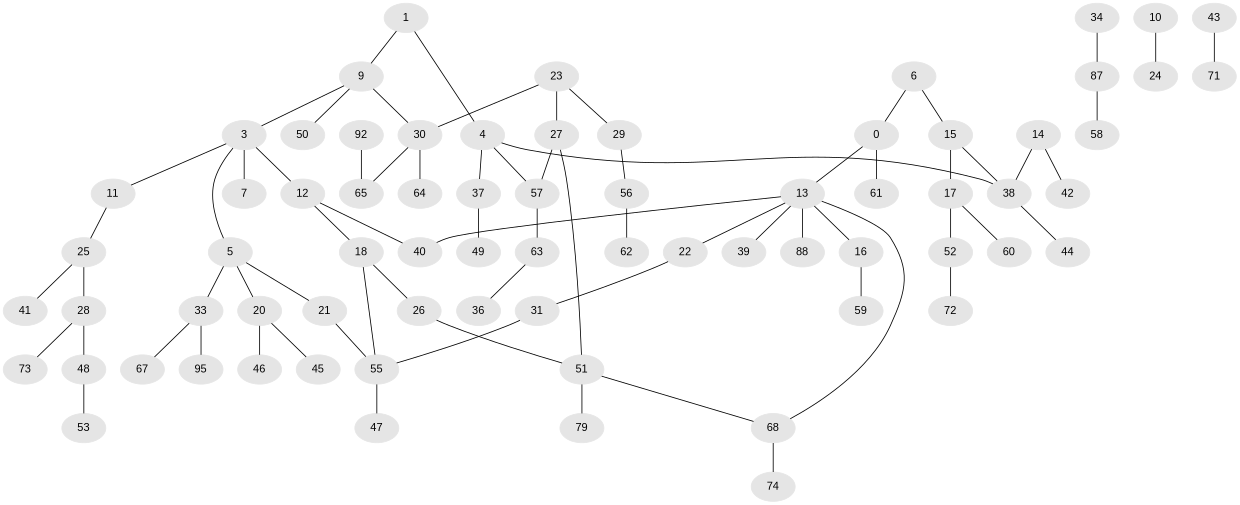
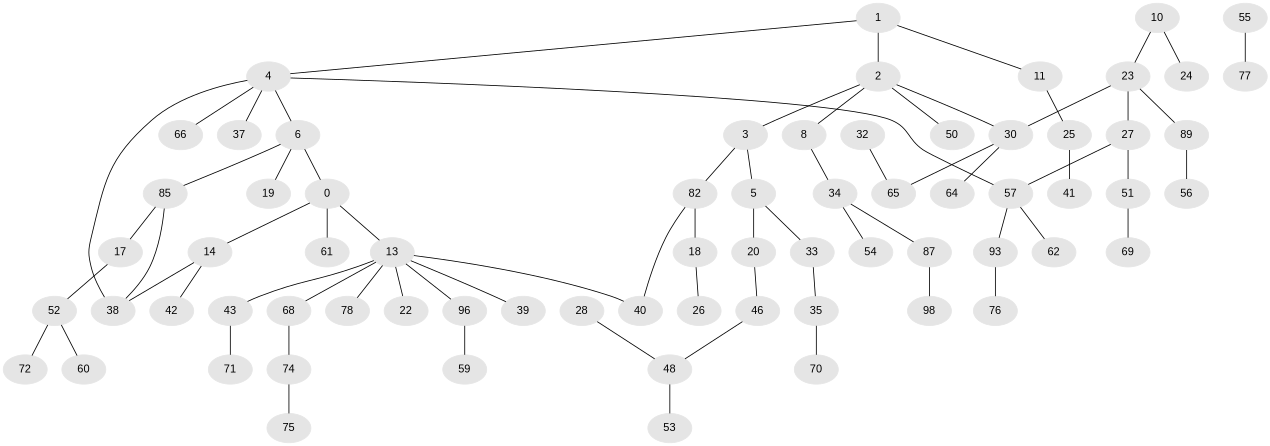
edge "10" -- "23": added
node "9": label "9" -> "2"
edge "4" -- "6": added
node "66": added
node "92": label "92" -> "32"
node "29": label "29" -> "89"
node "8": added
node "15": label "15" -> "85"
node "58": label "58" -> "98"
edge "3" -- "11": now "1" -- "11"
node "7": removed
node "19": added
node "12": label "12" -> "82"
edge "0" -- "14": added
edge "56" -- "62": now "57" -- "62"
edge "17" -- "60": now "52" -- "60"
node "49": removed
node "63": label "63" -> "93"
node "88": label "88" -> "78"
node "16": label "16" -> "96"
node "54": added
node "44": removed
edge "13" -- "43": added
edge "25" -- "28": removed
node "21": removed
edge "18" -- "55": removed
node "36": label "36" -> "76"
node "31": removed
edge "46" -- "48": added
edge "26" -- "51": removed
node "73": removed
node "67": removed
node "95": label "95" -> "35"
node "45": removed
node "70": added
edge "51" -- "68": removed
node "75": added
node "47": label "47" -> "77"
node "79": label "79" -> "69"
